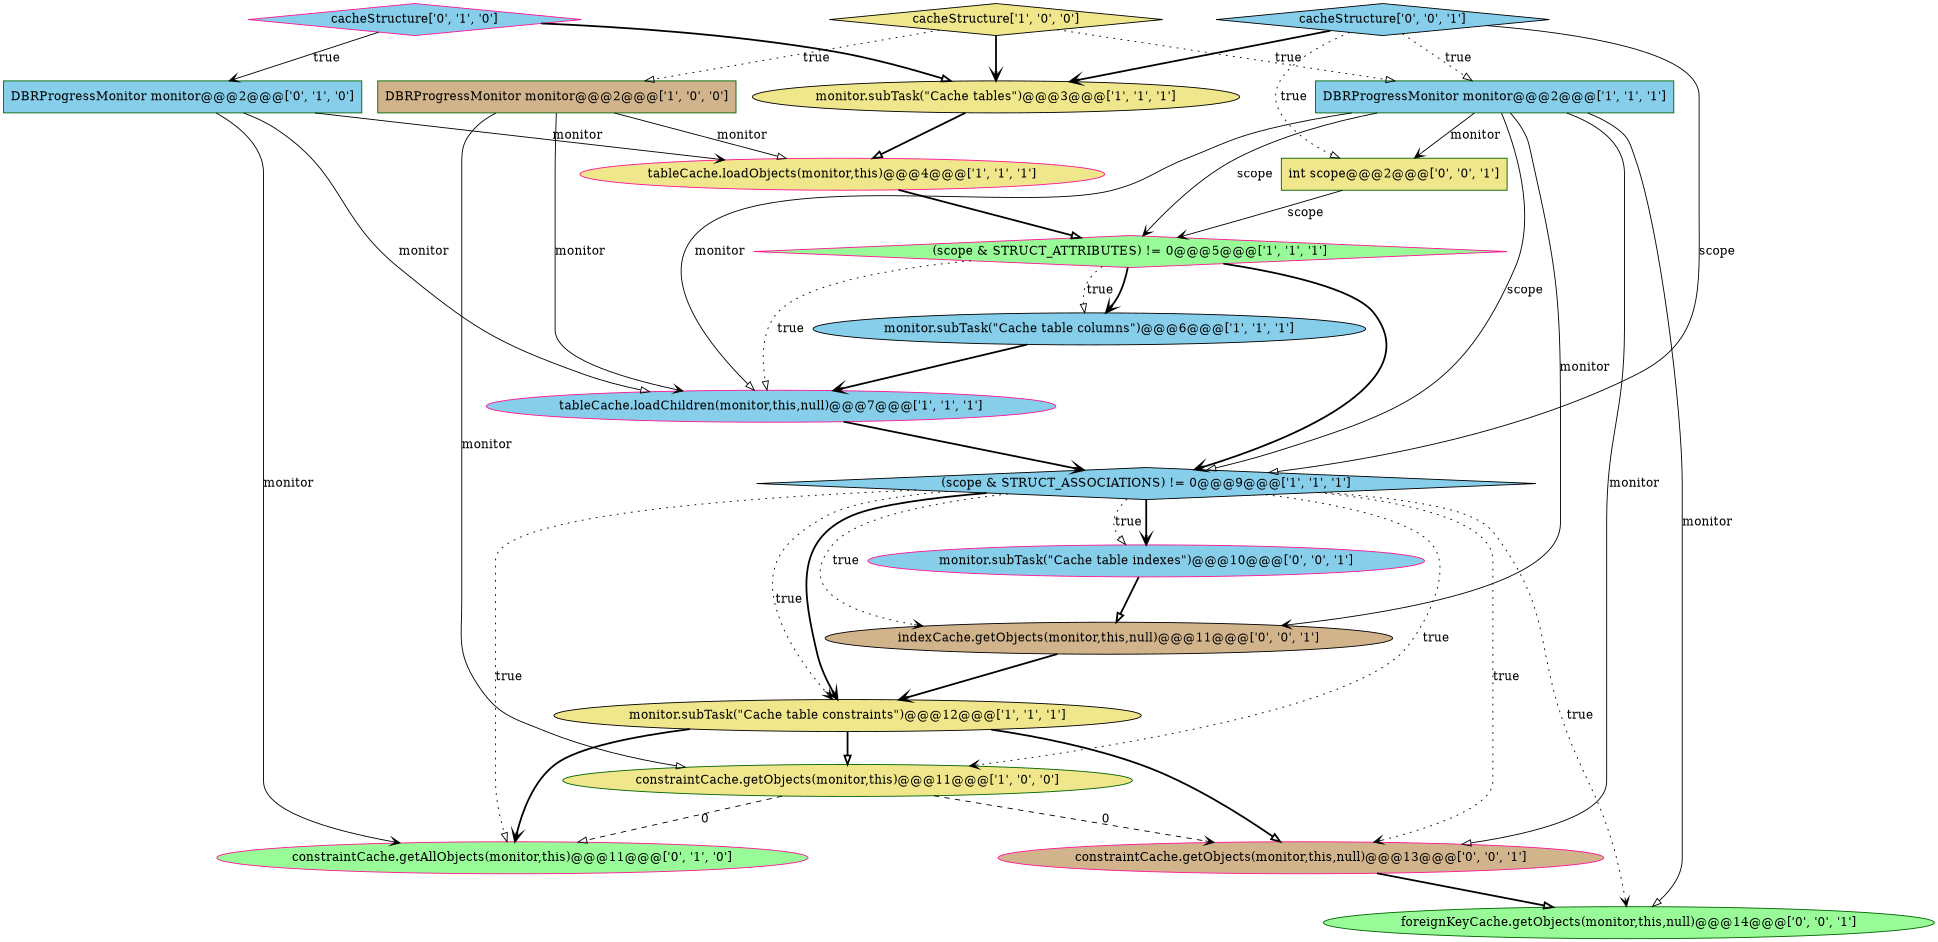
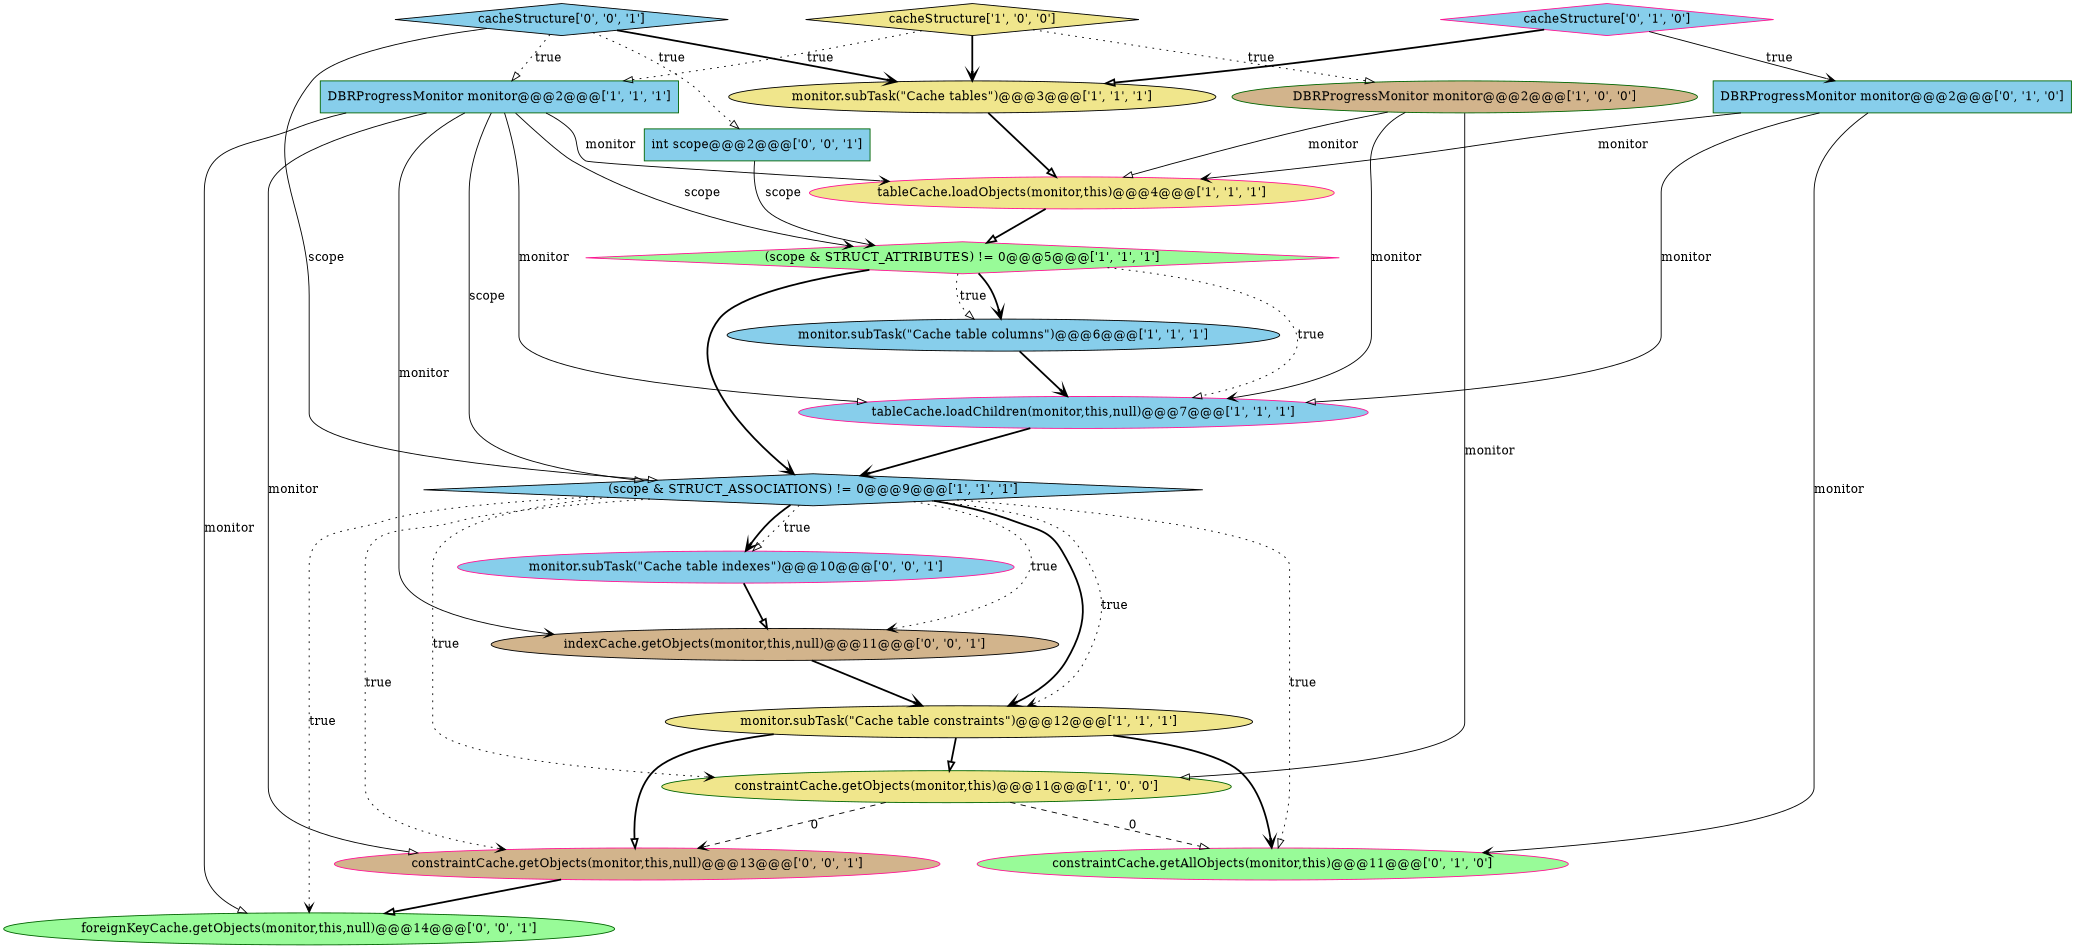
node "DBRProgressMonitor monitor@@@2@@@['1', '0', '0']": shape box -> ellipse
edge "DBRProgressMonitor monitor@@@2@@@['1', '1', '1']" -> "int scope@@@2@@@['0', '0', '1']": now "DBRProgressMonitor monitor@@@2@@@['1', '1', '1']" -> "tableCache.loadObjects(monitor,this)@@@4@@@['1', '1', '1']"
node "int scope@@@2@@@['0', '0', '1']": fillcolor khaki -> skyblue
